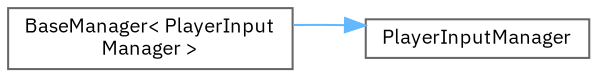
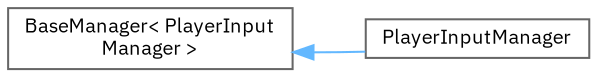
edge "BaseManager< PlayerInput Manager >" -> "PlayerInputManager": reversed
